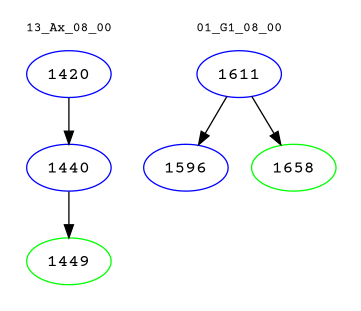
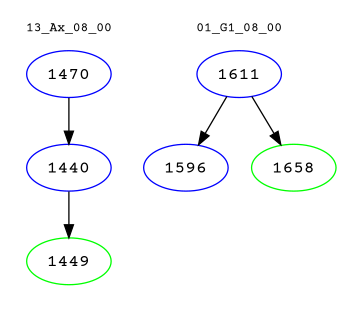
node "1420": label "1420" -> "1470"
